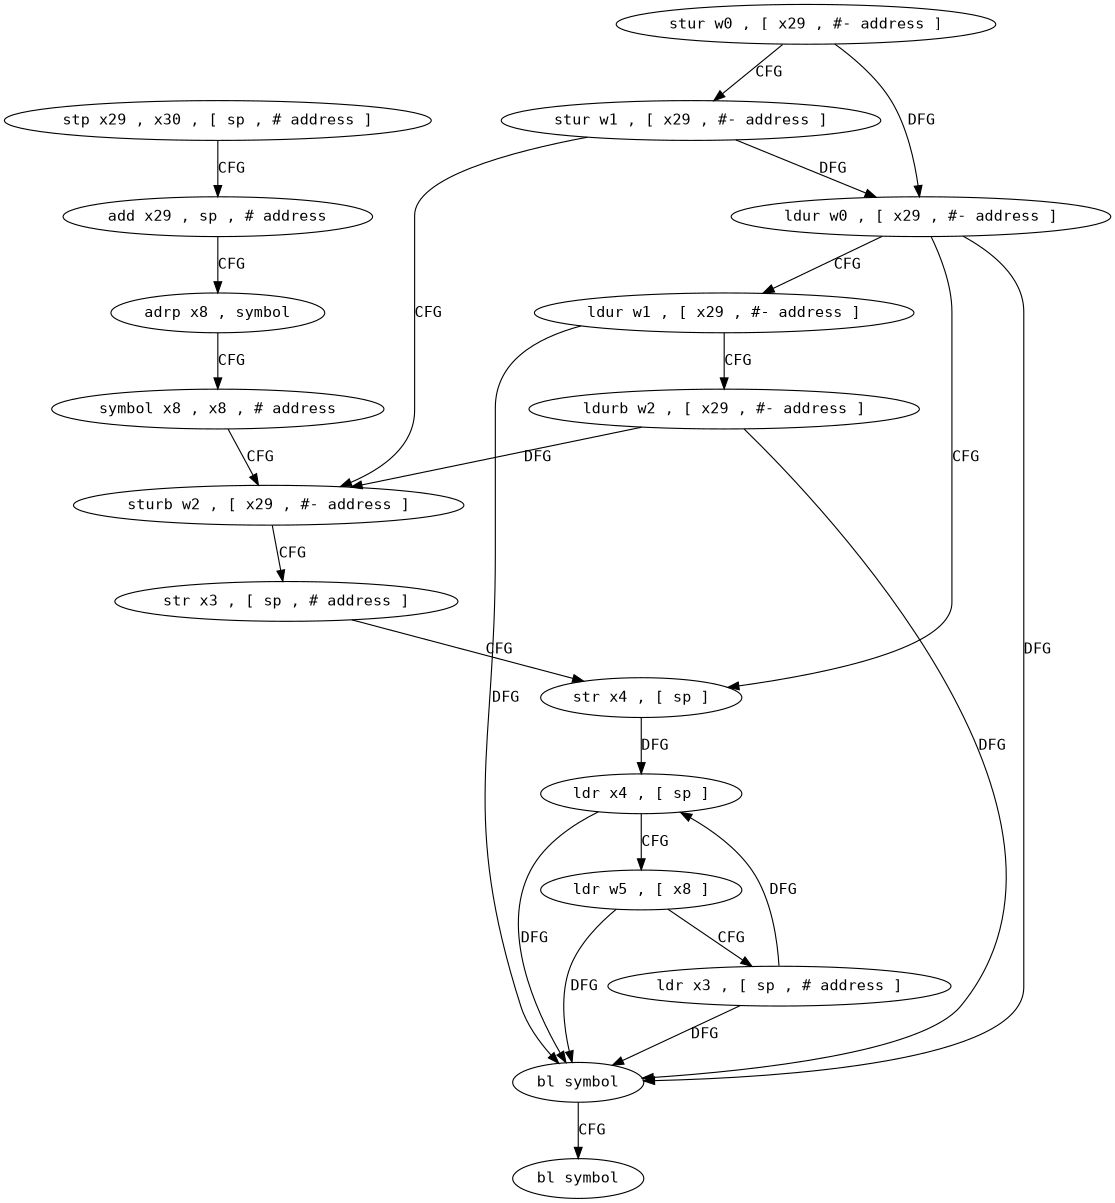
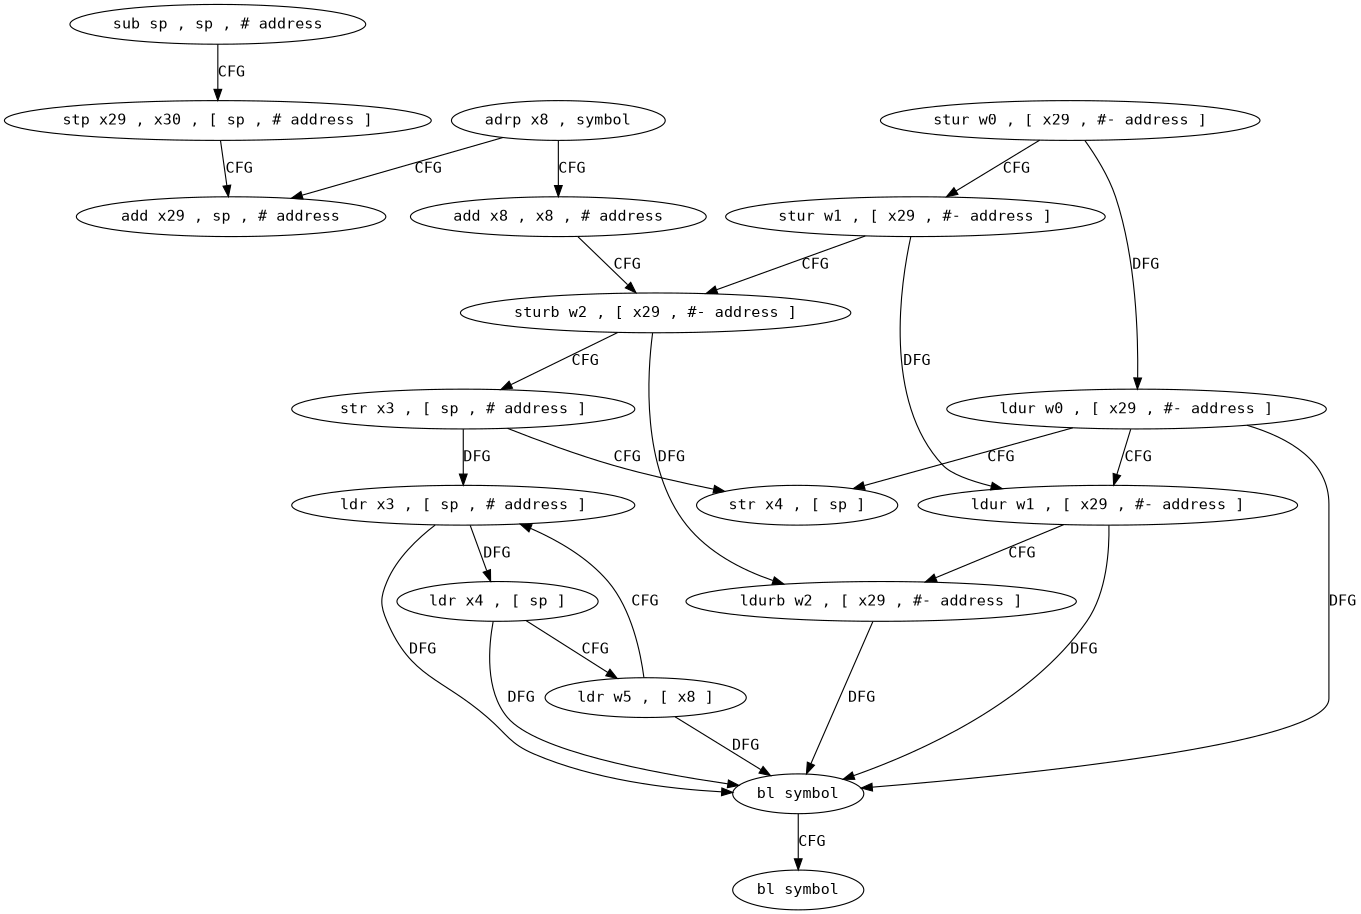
node "sub sp , sp , # address": added
edge "stur w1 , [ x29 , #- address ]" -> "ldur w0 , [ x29 , #- address ]": now "stur w1 , [ x29 , #- address ]" -> "ldur w1 , [ x29 , #- address ]"
edge "add x29 , sp , # address" -> "adrp x8 , symbol": reversed
node "symbol x8 , x8 , # address": label "symbol x8 , x8 , # address" -> "add x8 , x8 , # address"
edge "str x3 , [ sp , # address ]" -> "ldr x3 , [ sp , # address ]": added, label "DFG"
edge "ldurb w2 , [ x29 , #- address ]" -> "sturb w2 , [ x29 , #- address ]": reversed
edge "str x4 , [ sp ]" -> "ldr x4 , [ sp ]": removed, label "DFG"
